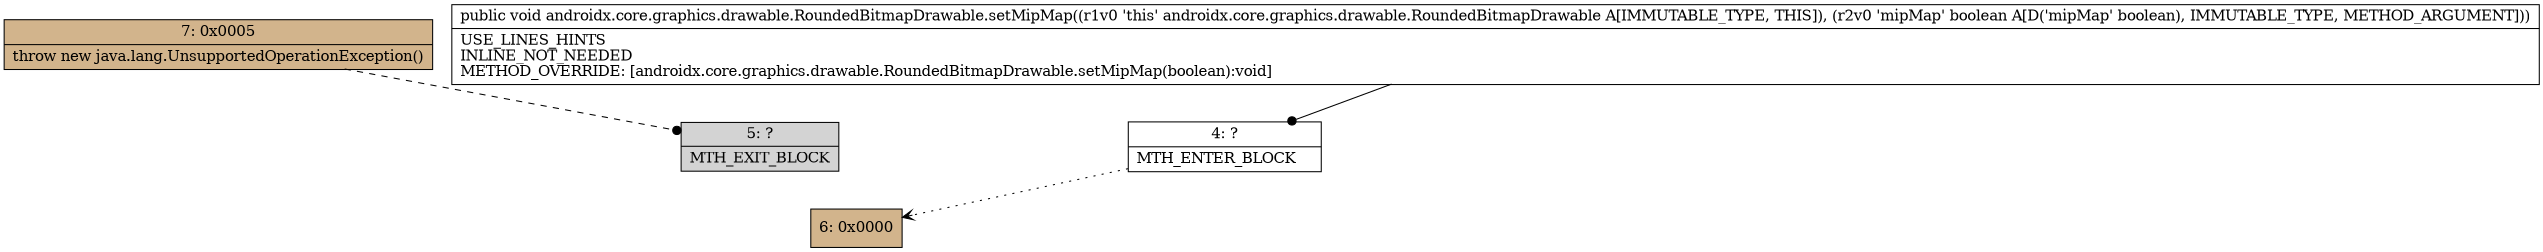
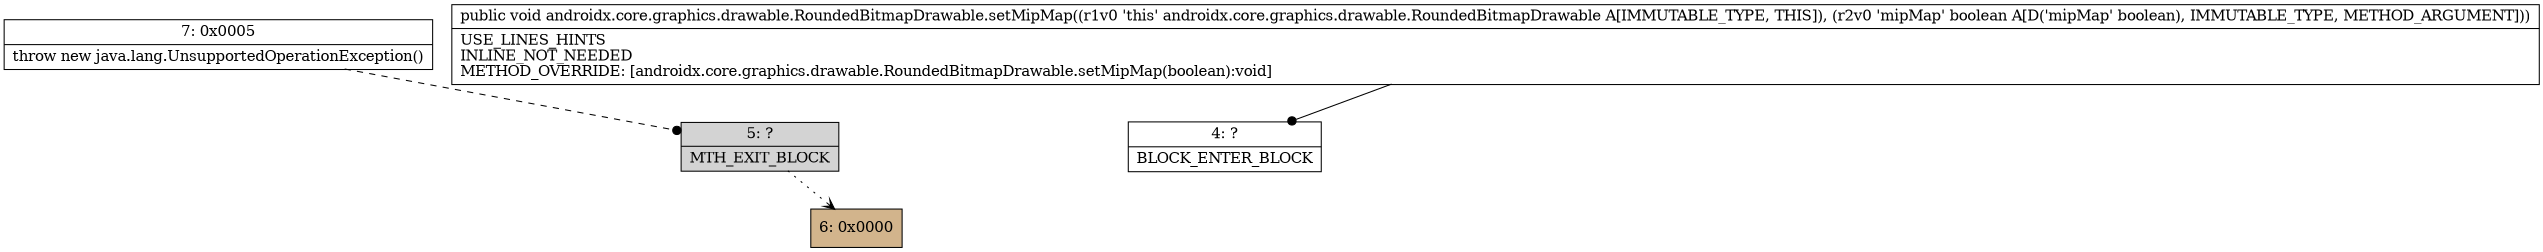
node "7: 0x0005": fillcolor tan -> white
node "4: ?": text "MTH_ENTER_BLOCK" -> "BLOCK_ENTER_BLOCK"
edge "4: ?" -> "6: 0x0000": now "5: ?" -> "6: 0x0000"
